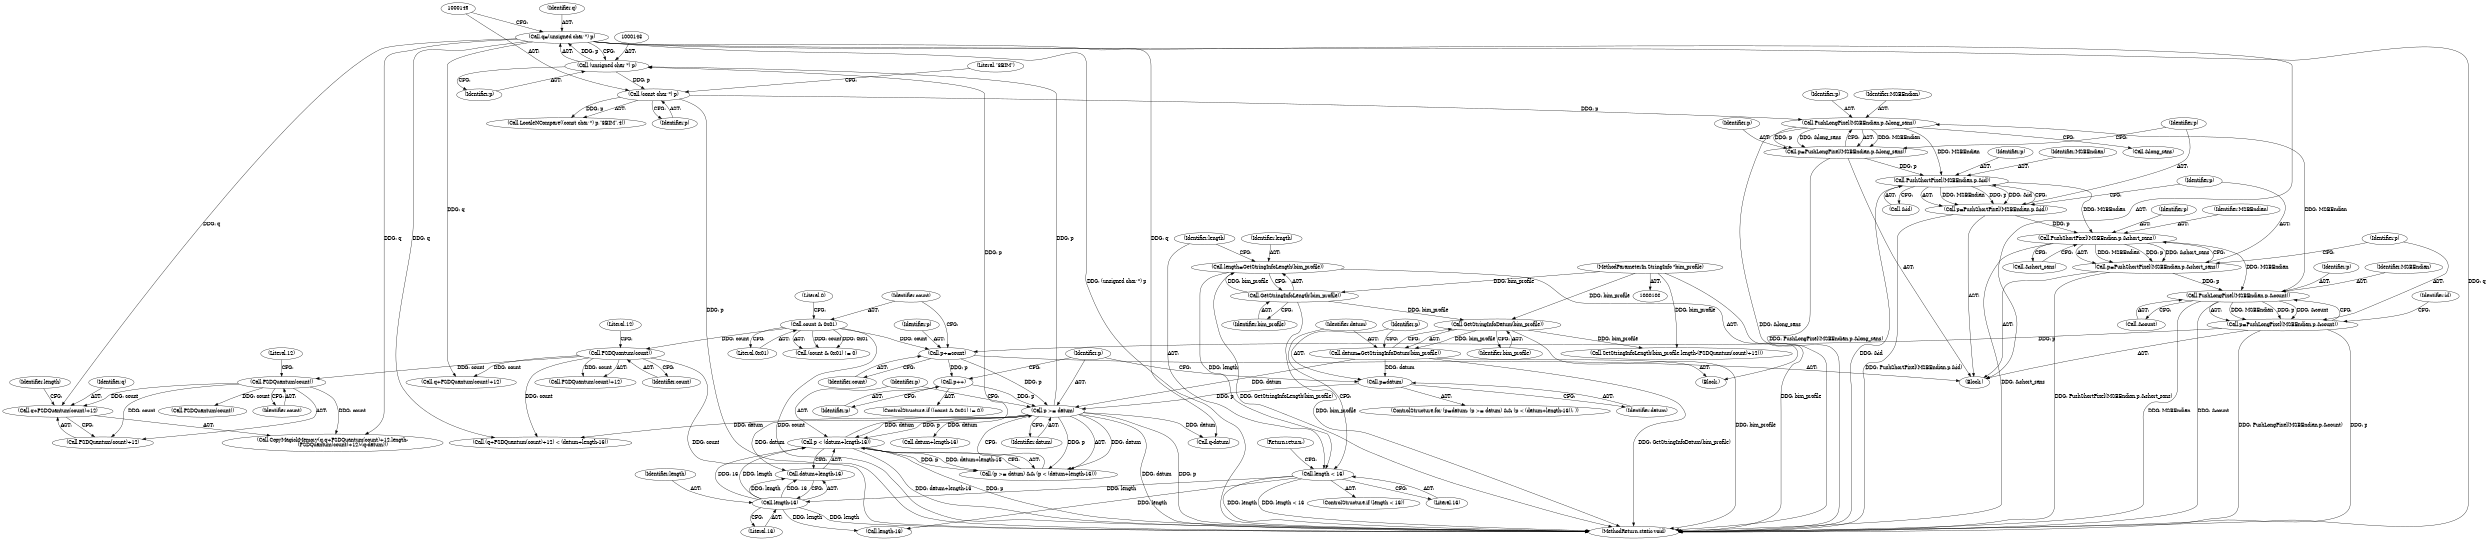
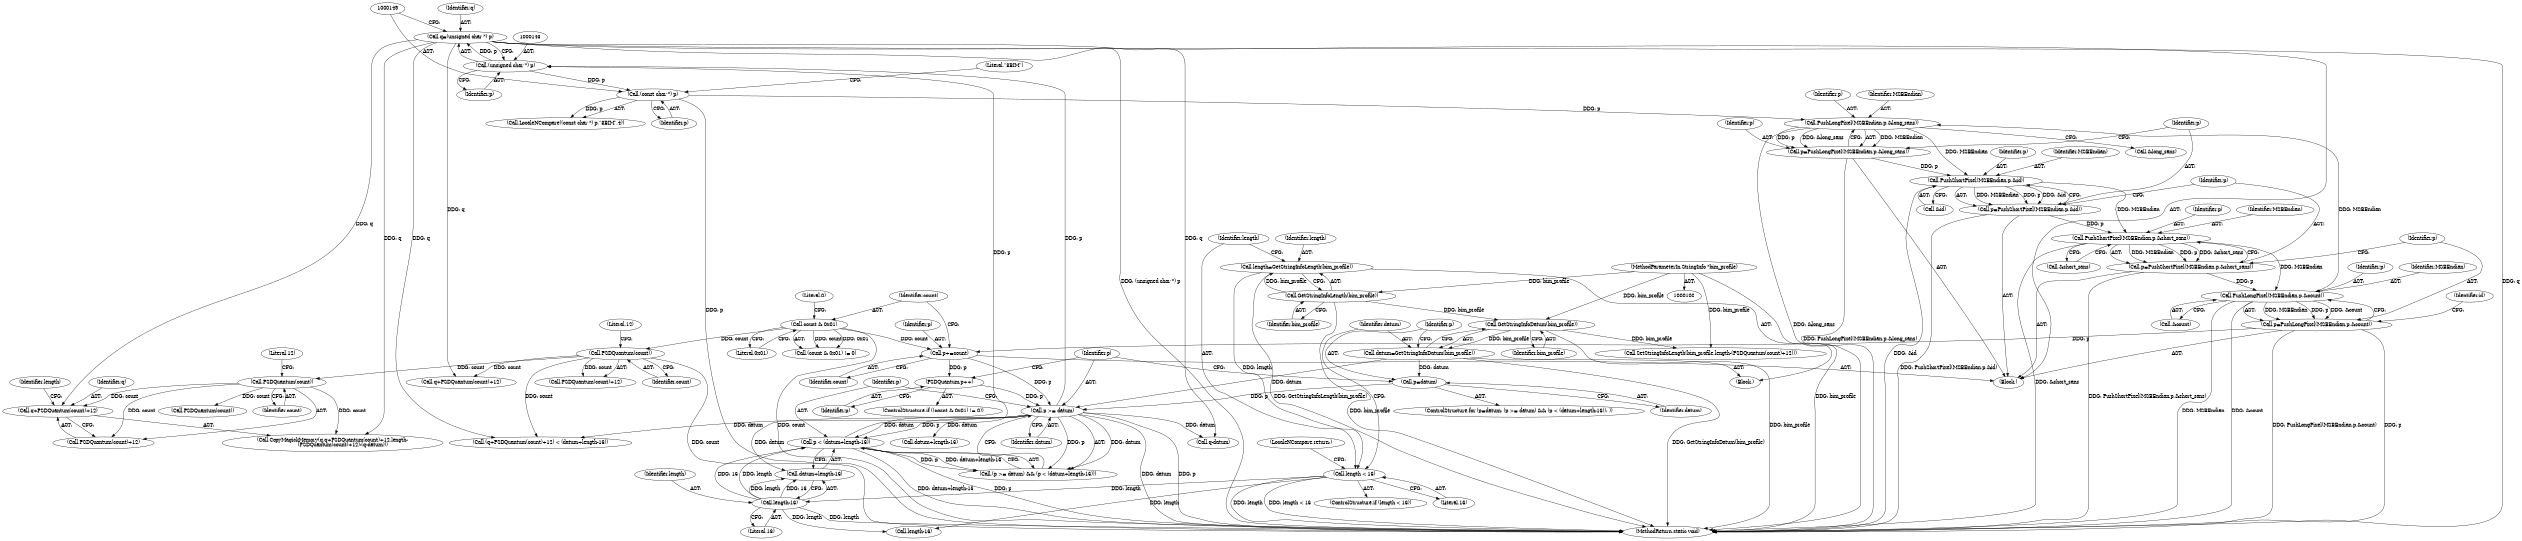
edge "(Literal,0x01)" -> "(Call,count & 0x01)": label "AST: " -> "CFG: "
node "(Call,p++)": label "(Call,p++)" -> "(PSDQuantum,p++)"
node "(Return,return;)": label "(Return,return;)" -> "(LocaleNCompare,return;)"
